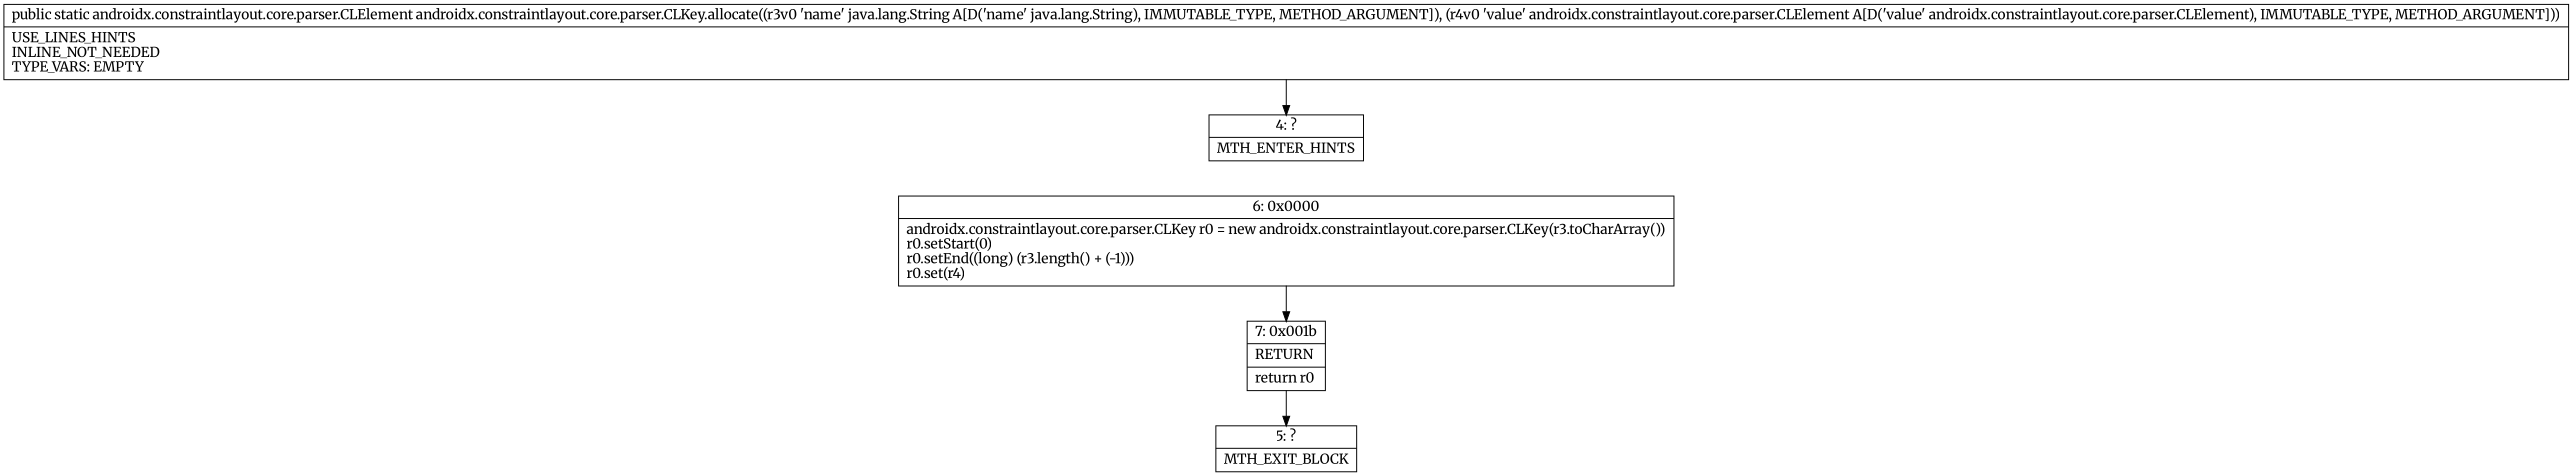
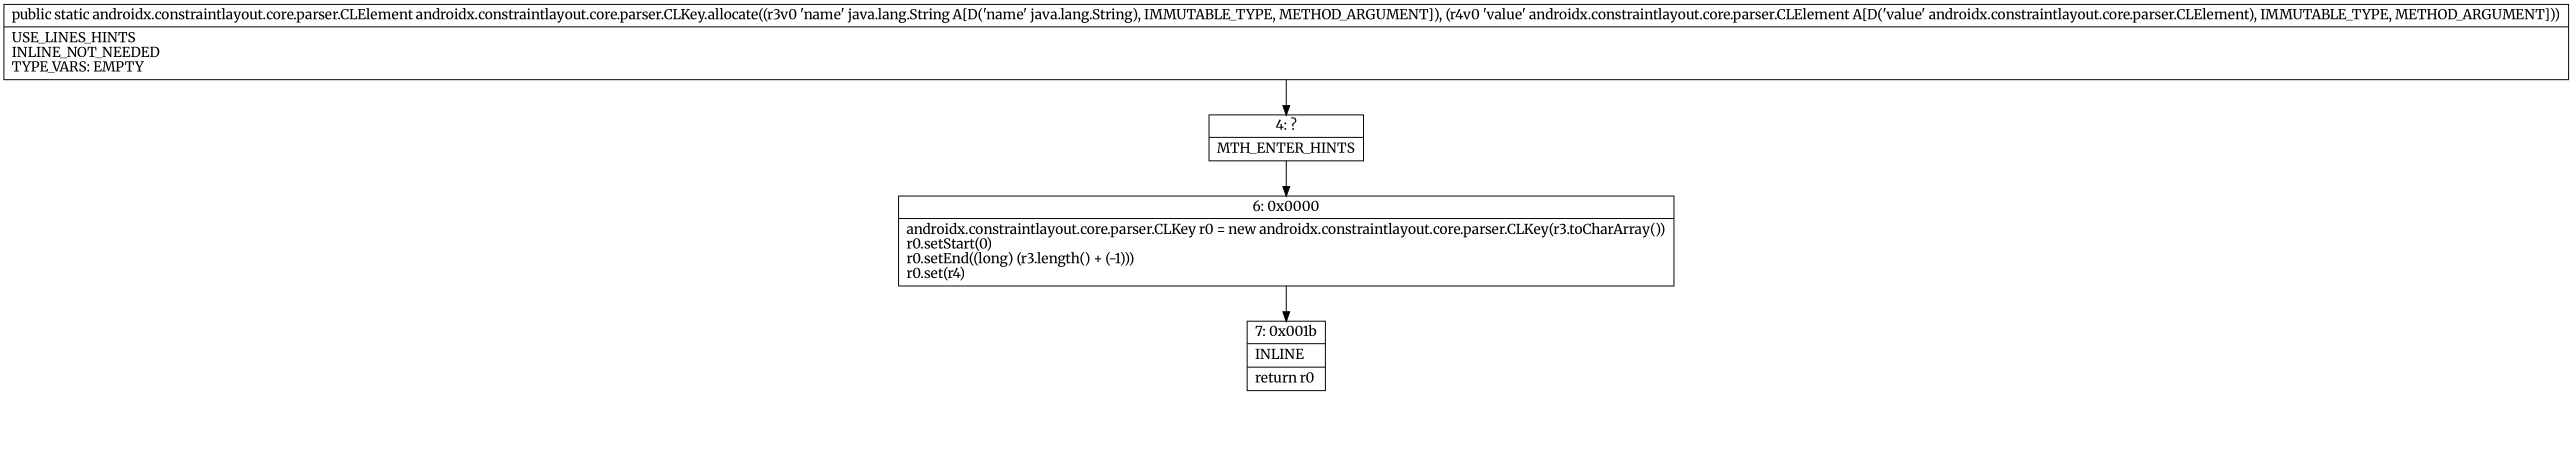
edge "4: ?" -> "6: 0x0000": added
node "7: 0x001b": text "RETURN" -> "INLINE"
node "5: ?": removed
